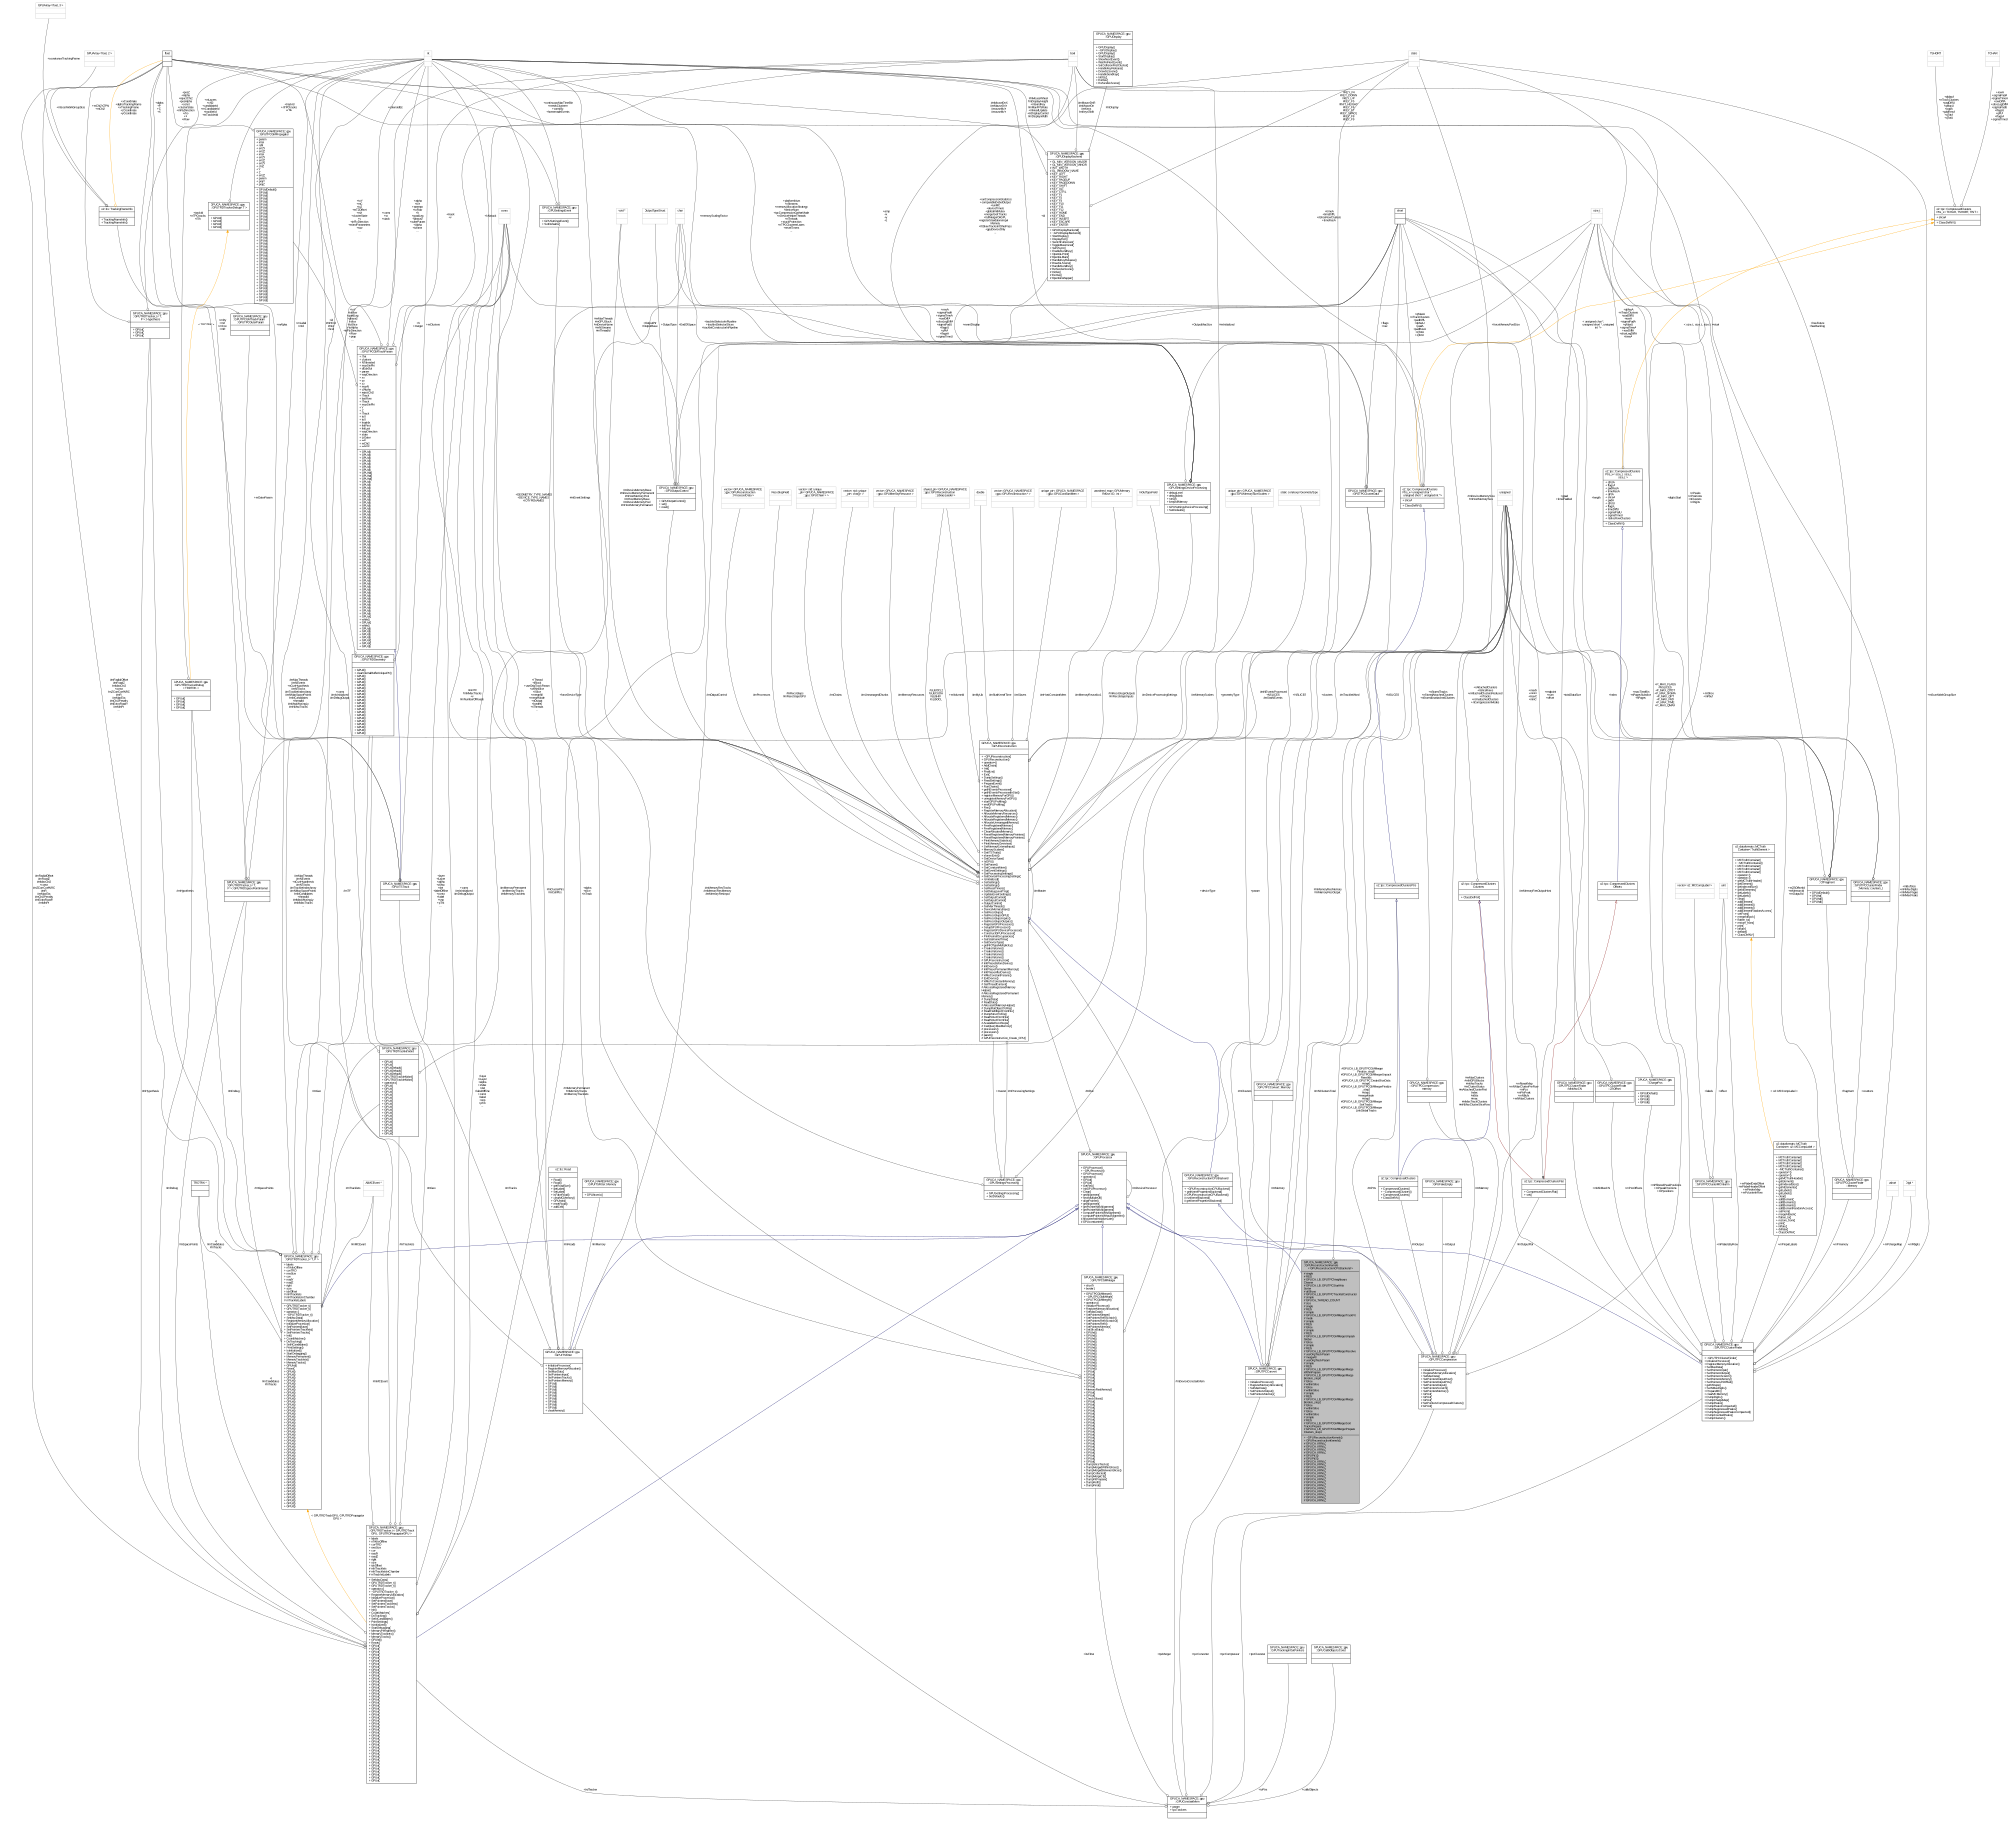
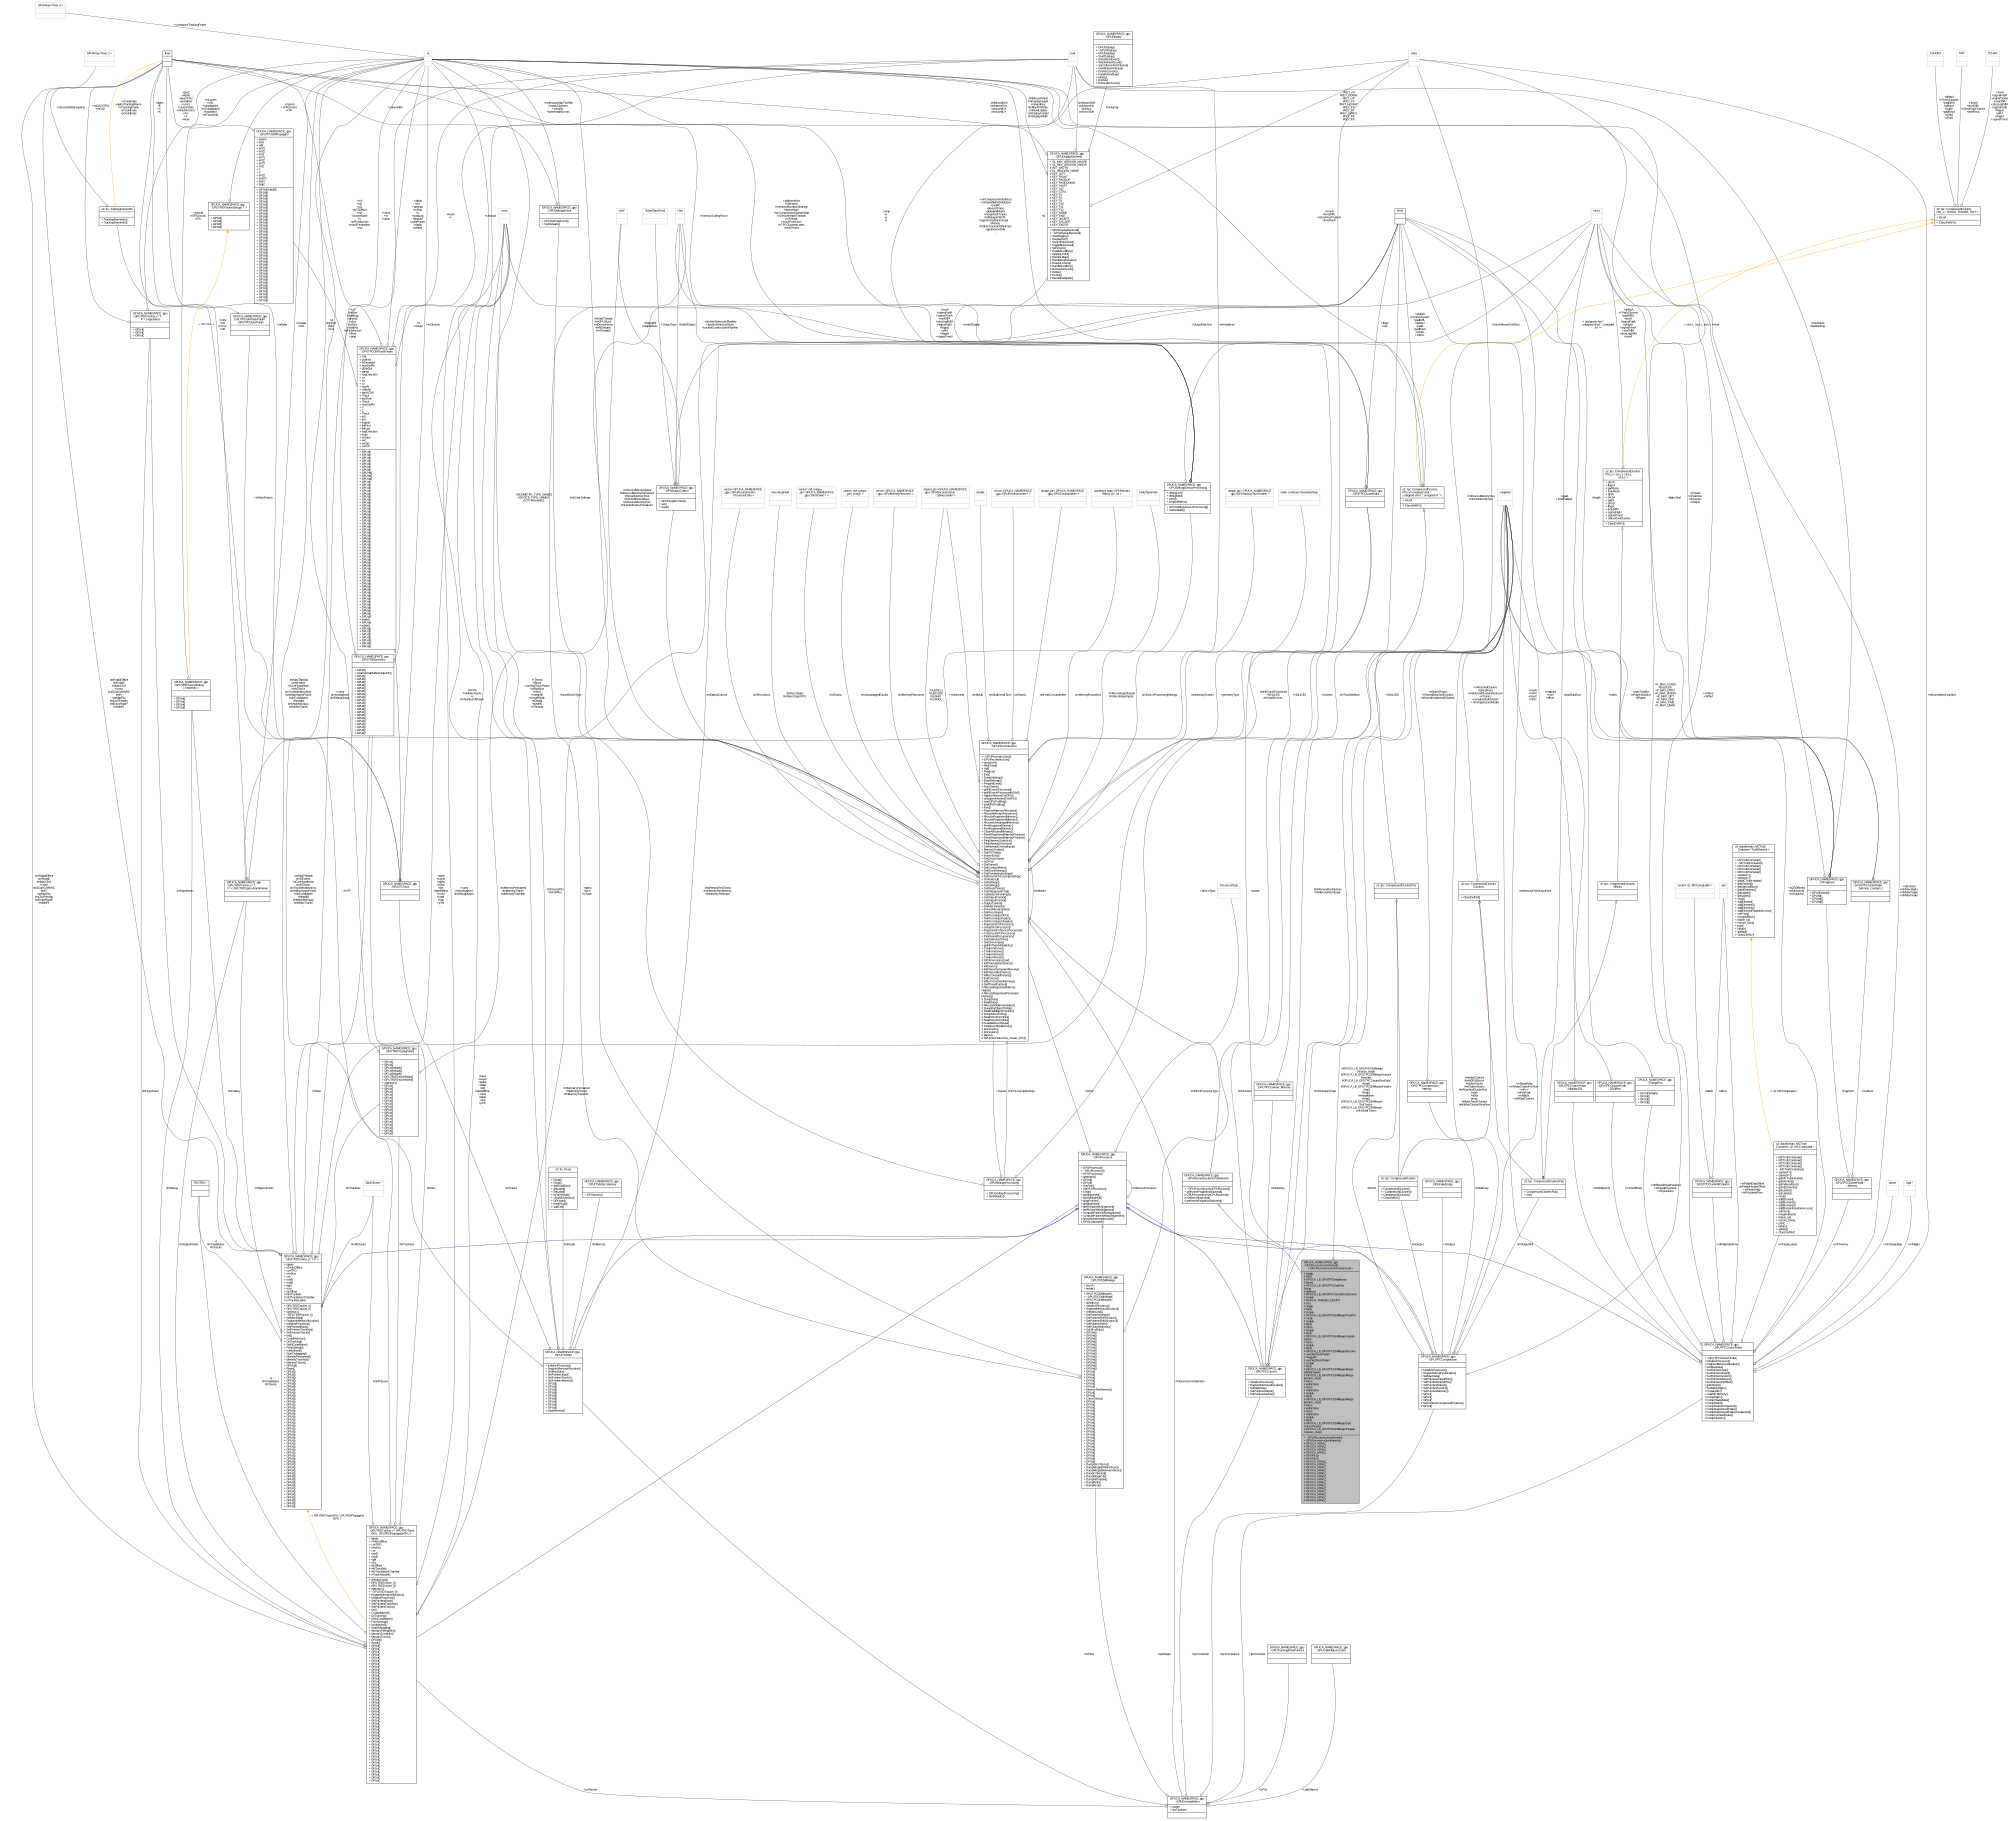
node "TINT": added
edge "GPUArray< float, 3 >" -> "o2::its::TrackingFrameInfo": now "GPUArray< float, 3 >" -> "int"
node "ProcessorType": added
